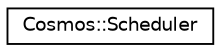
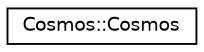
node "Cosmos::Scheduler": label "Cosmos::Scheduler" -> "Cosmos::Cosmos"
